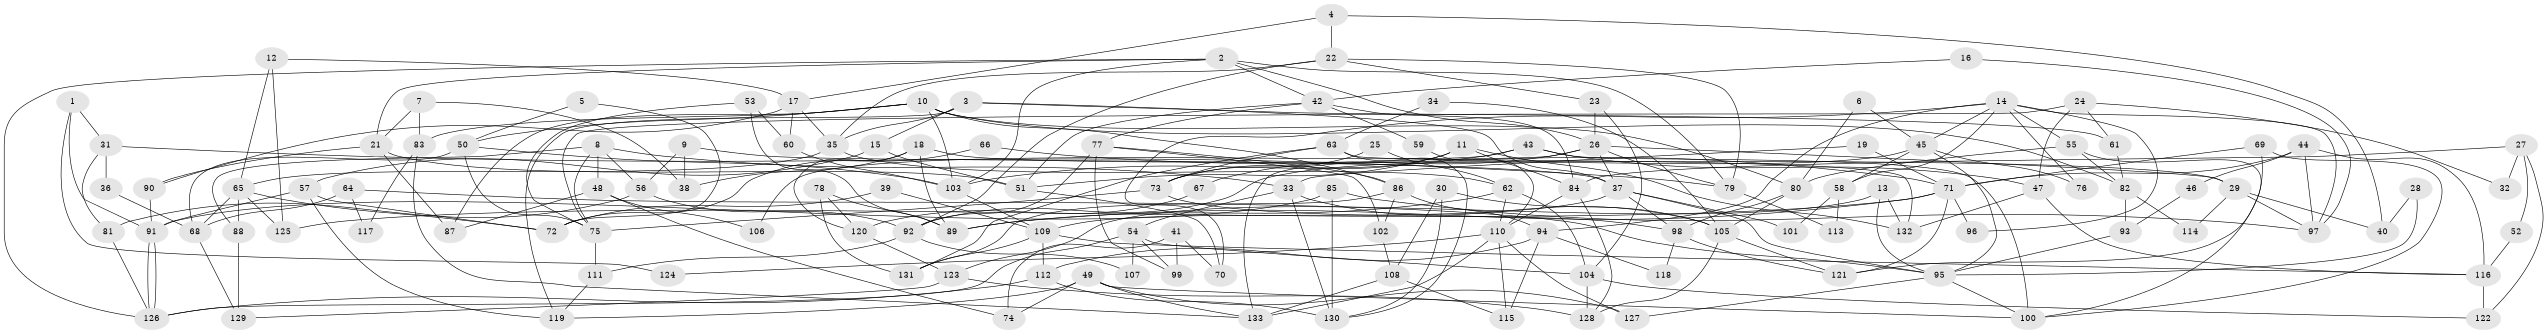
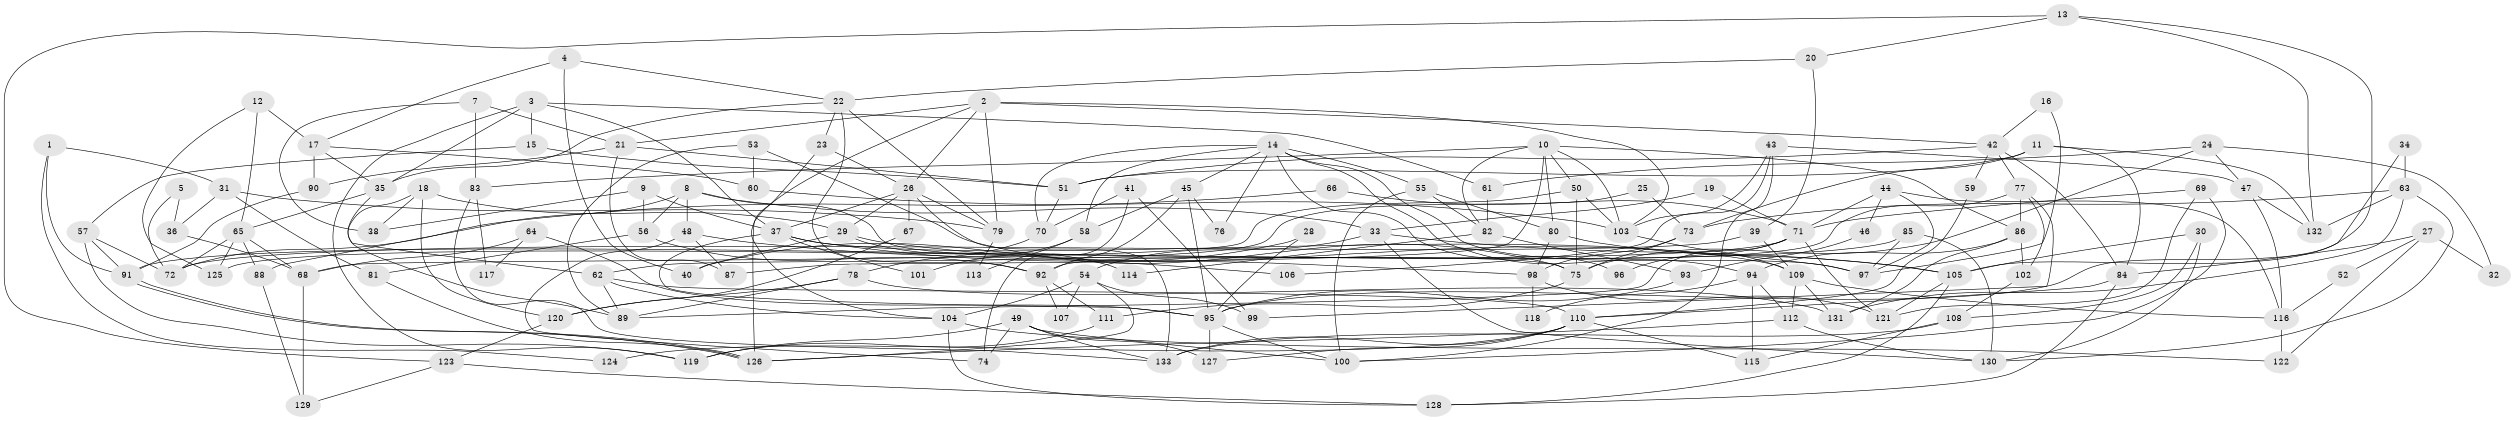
node "20": added
node "6": removed
edge "5" -- "50": now "5" -- "36"
edge "70" -- "78": added
